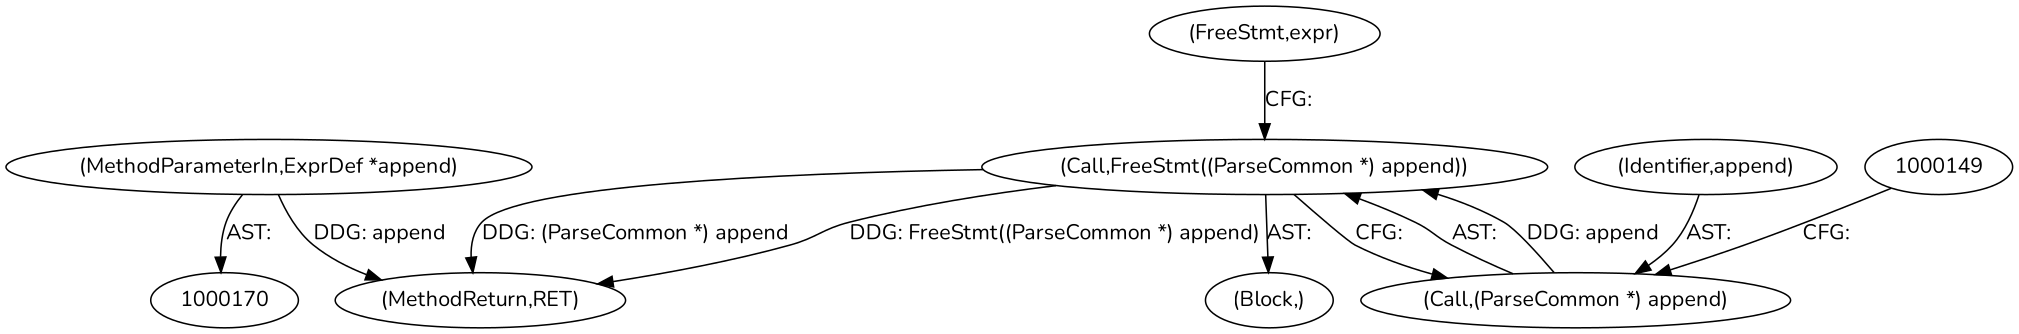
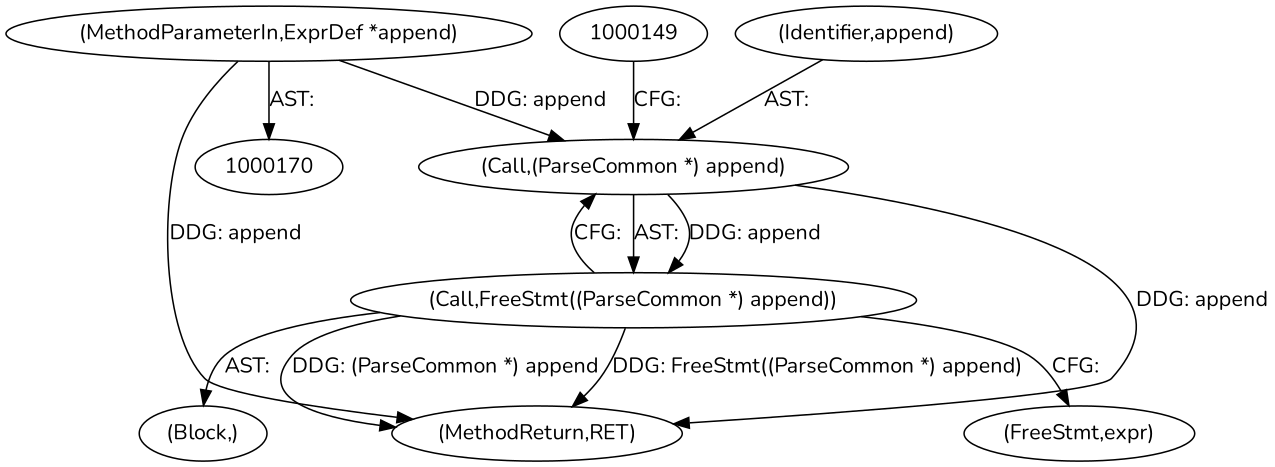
edge "(FreeStmt,expr)" -> "(Call,FreeStmt((ParseCommon *) append))": reversed
edge "(MethodParameterIn,ExprDef *append)" -> "(Call,(ParseCommon *) append)": added, label "DDG: append"
edge "(Call,(ParseCommon *) append)" -> "(MethodReturn,RET)": added, label "DDG: append"
